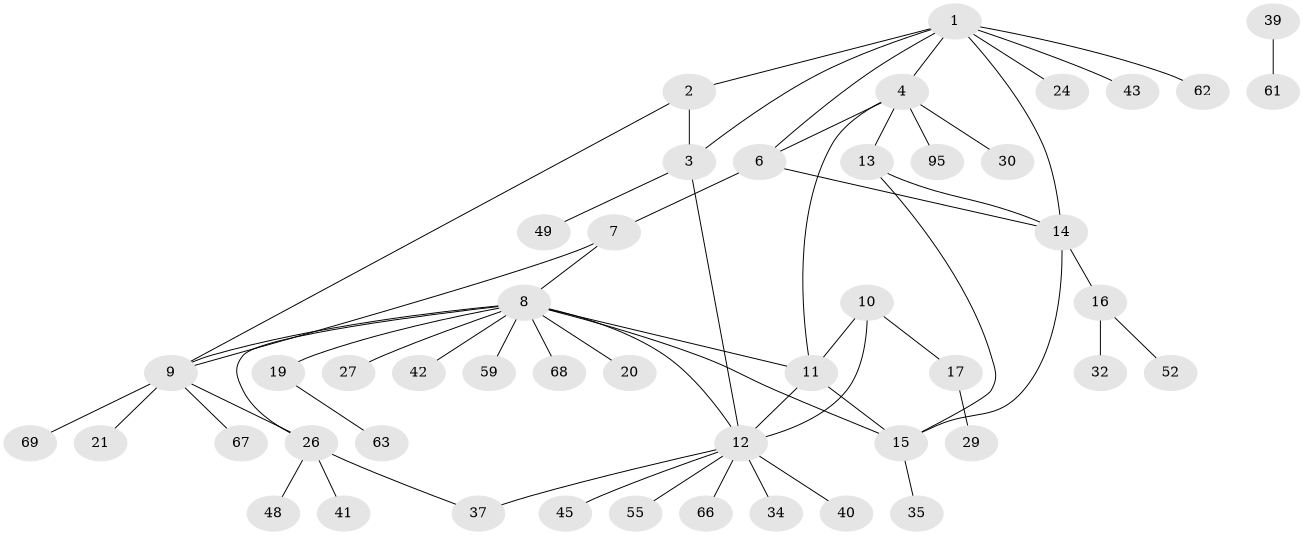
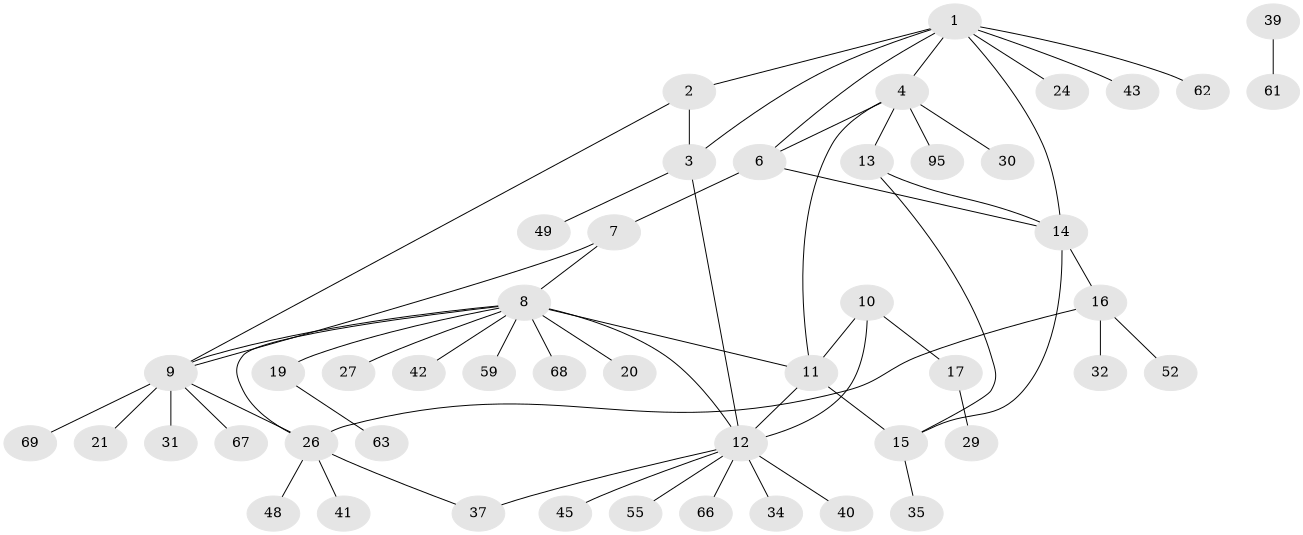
edge "8" -- "15": removed
edge "16" -- "26": added
node "31": added
